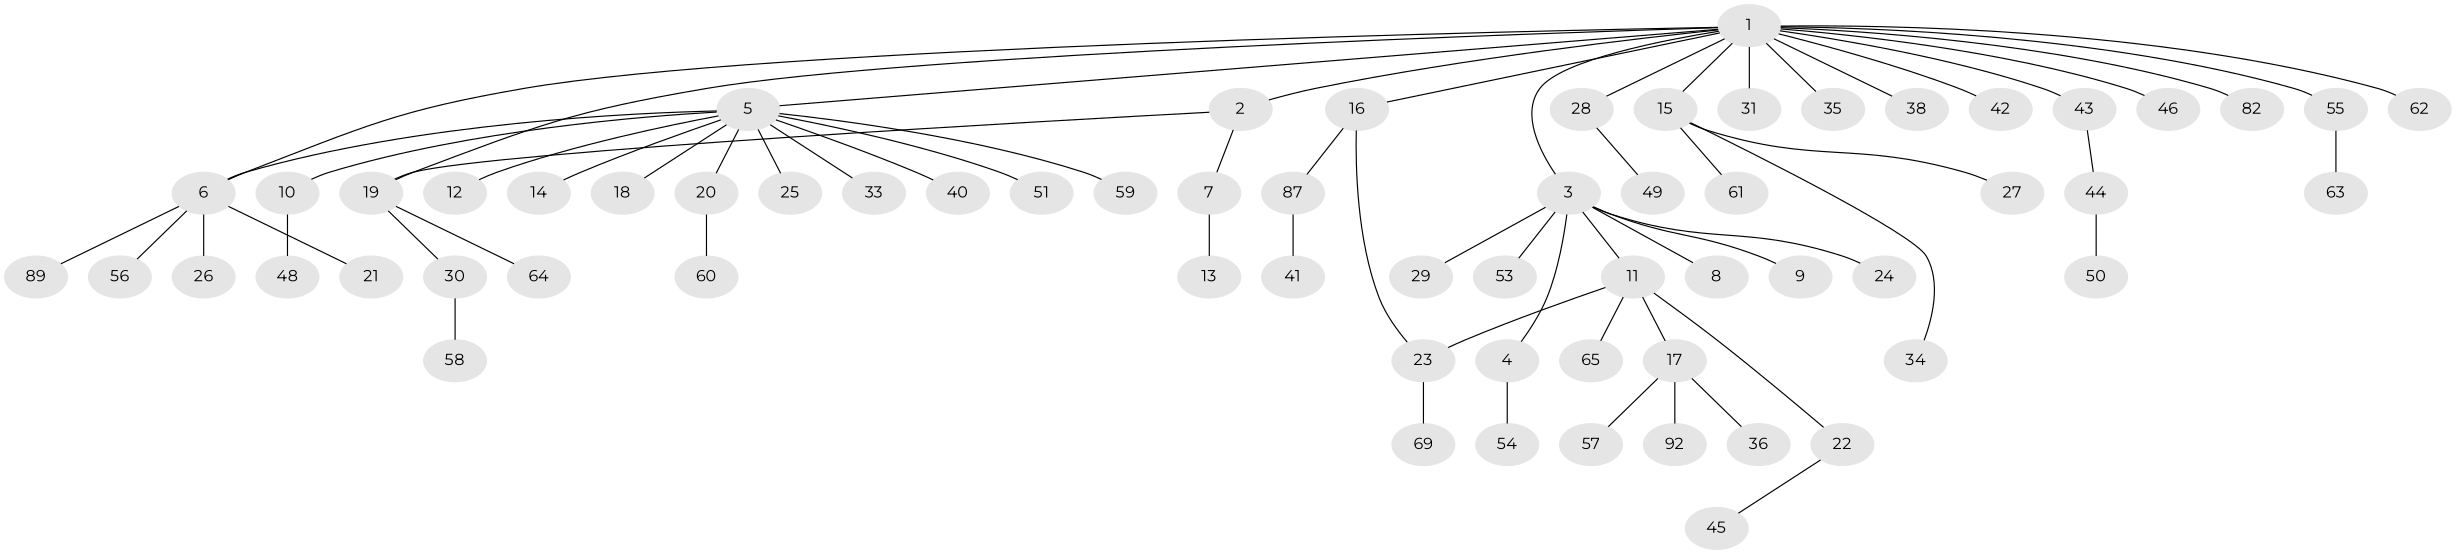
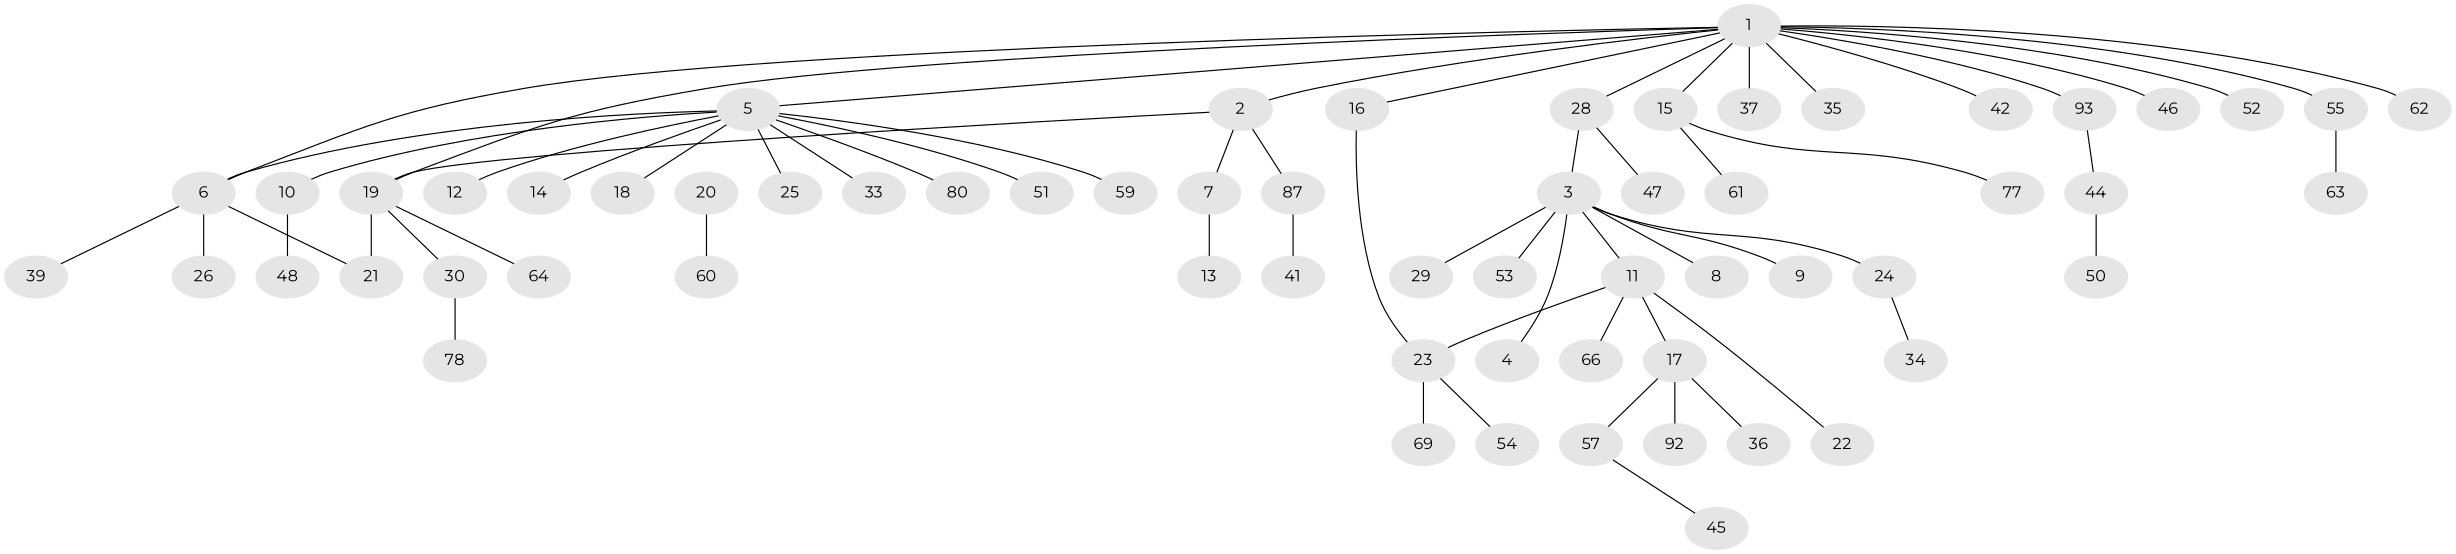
edge "1" -- "3": now "28" -- "3"
node "31": label "31" -> "37"
node "38": removed
node "43": label "43" -> "93"
node "82": label "82" -> "52"
edge "5" -- "20": removed
edge "16" -- "87": now "2" -- "87"
node "40": label "40" -> "80"
node "49": label "49" -> "47"
node "27": label "27" -> "77"
edge "15" -- "34": now "24" -- "34"
edge "19" -- "21": added
node "89": label "89" -> "39"
node "56": removed
node "58": label "58" -> "78"
node "65": label "65" -> "66"
edge "4" -- "54": now "23" -- "54"
edge "22" -- "45": now "57" -- "45"
